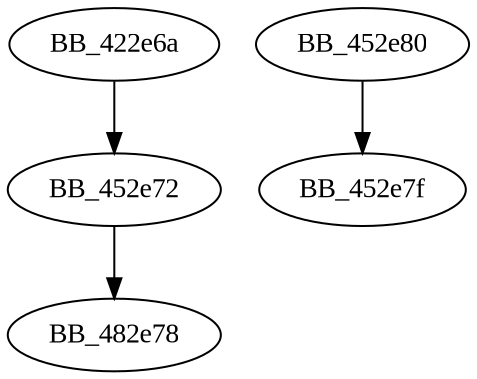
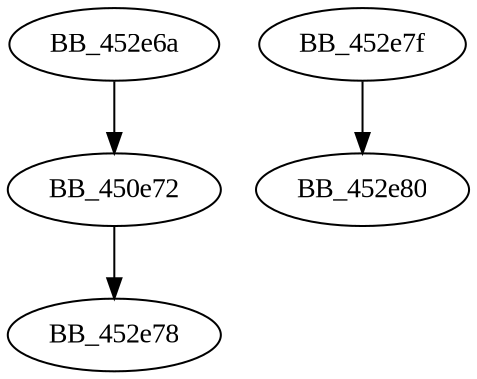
node "BB_422e6a": label "BB_422e6a" -> "BB_452e6a"
edge "BB_452e80" -> "BB_452e7f": reversed
node "BB_452e72": label "BB_452e72" -> "BB_450e72"
node "BB_482e78": label "BB_482e78" -> "BB_452e78"
